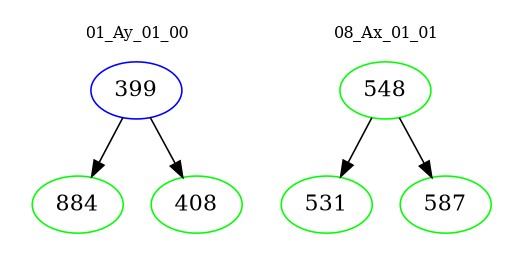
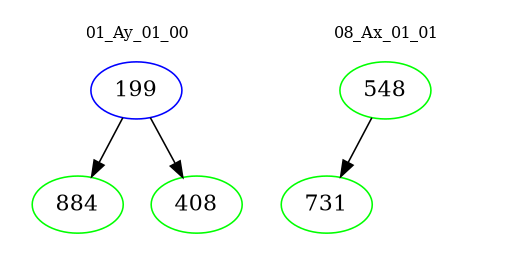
node "399": label "399" -> "199"
node "531": label "531" -> "731"
node "587": removed
